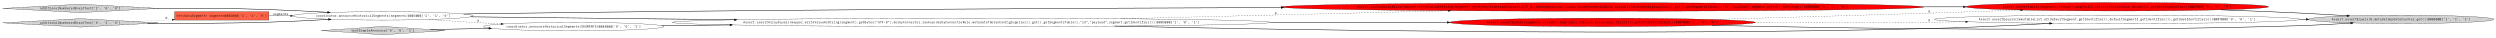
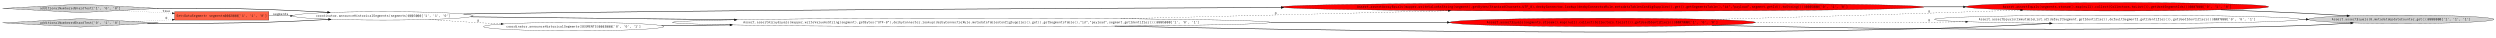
edge "additionalNumberedShardTest['1', '0', '0']" -> "Set<DataSegment> segments@@@2@@@['1', '1', '0']": added, label "true"
node "testSimpleAnnounce['0', '0', '1']": removed
